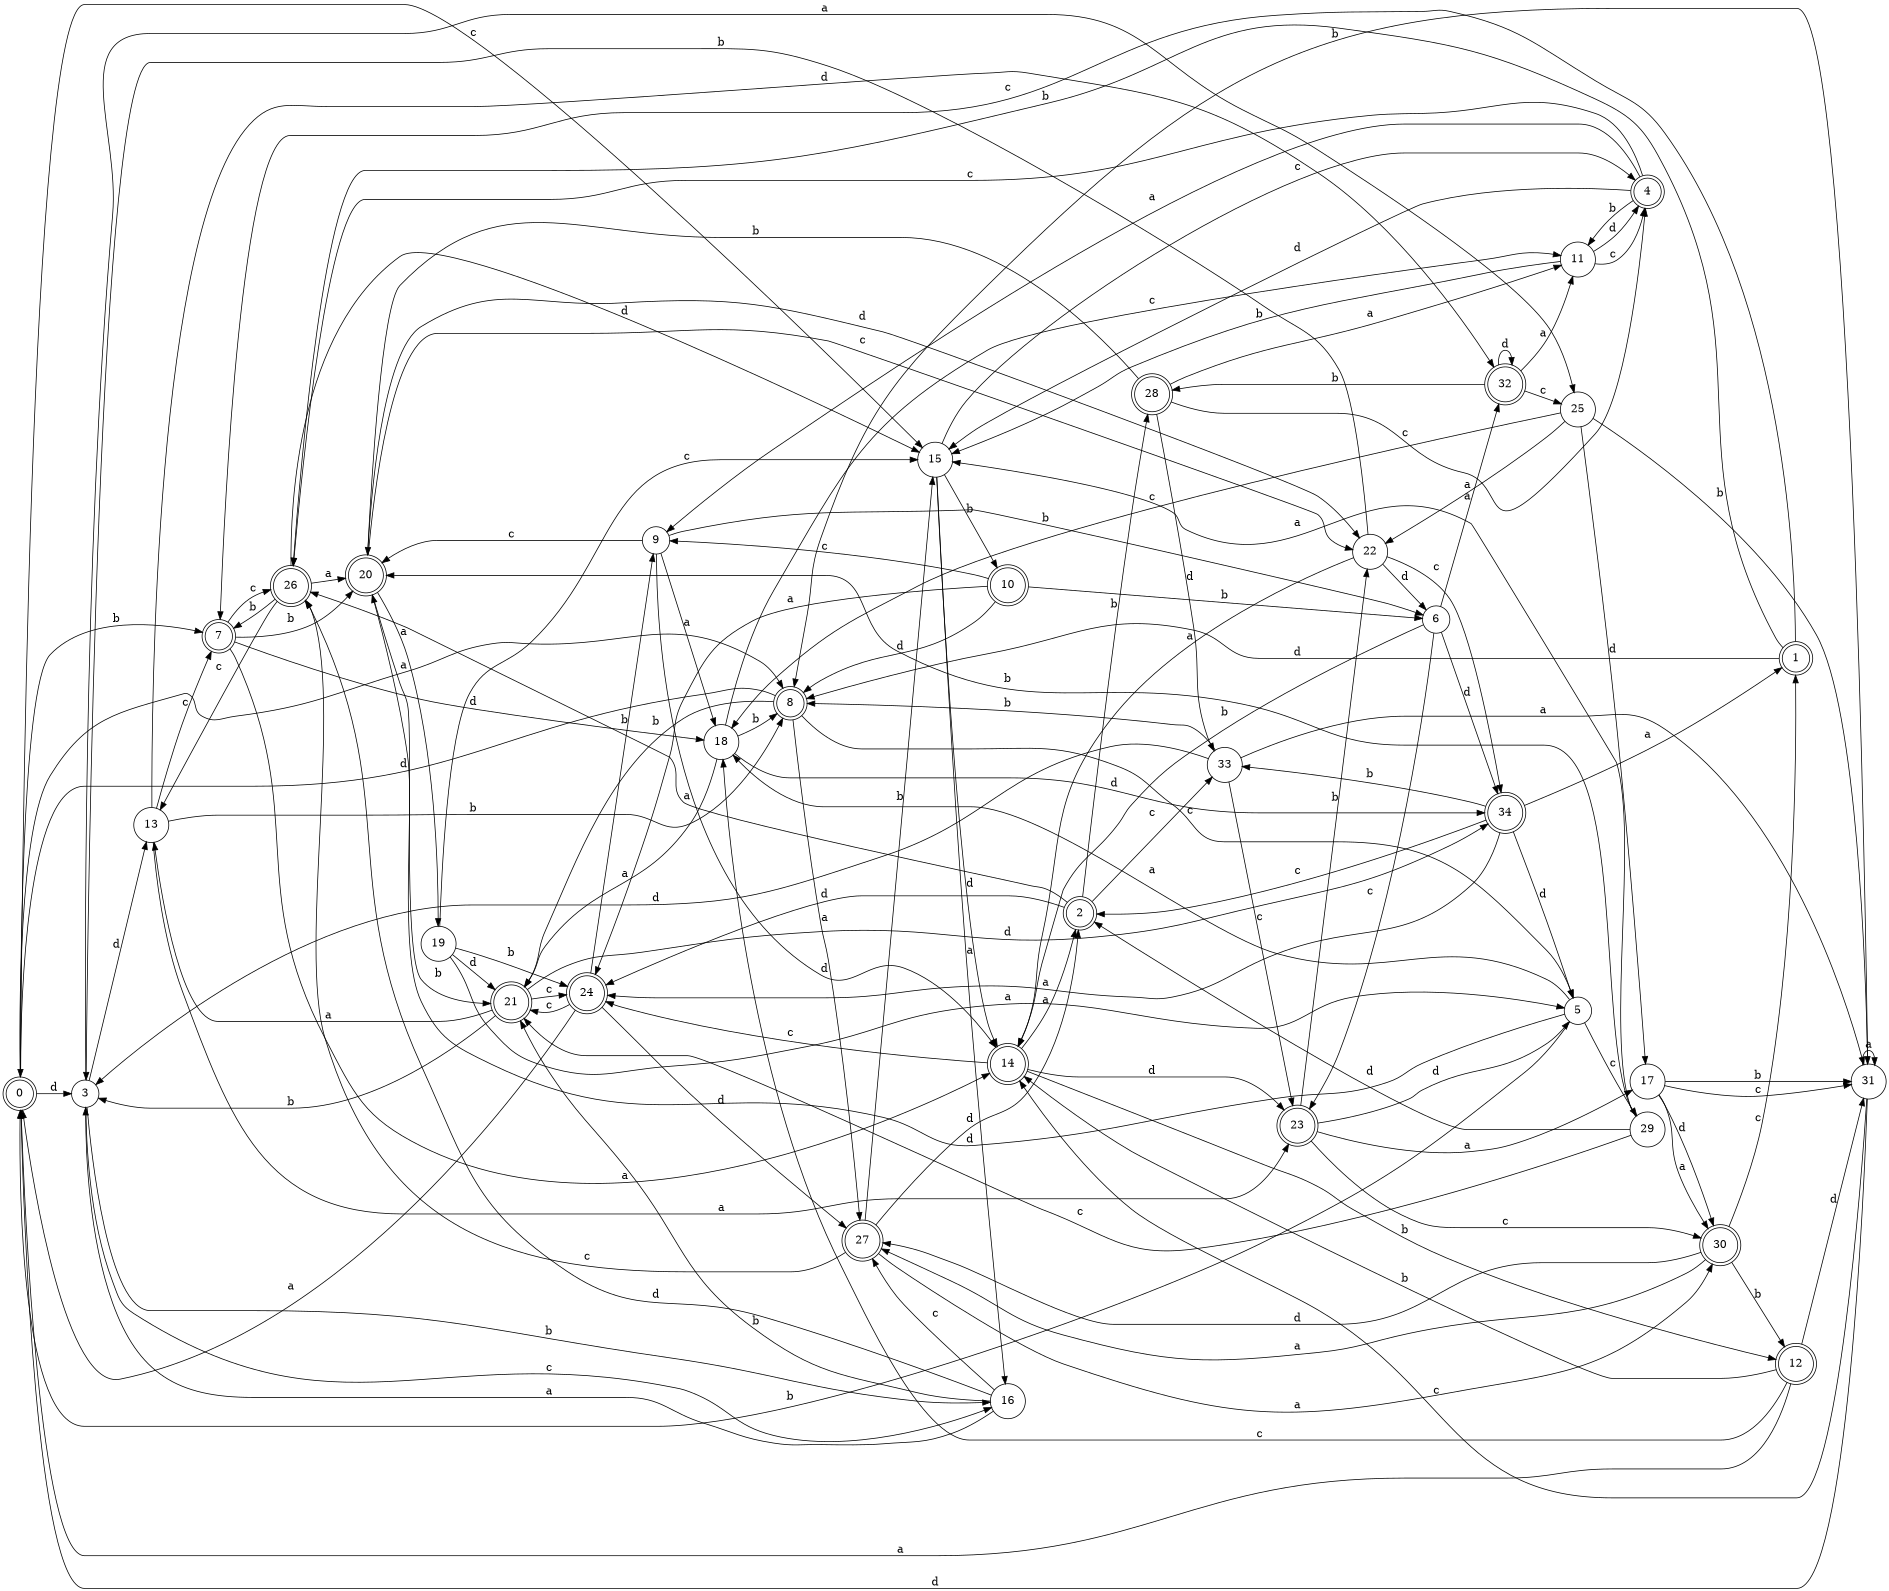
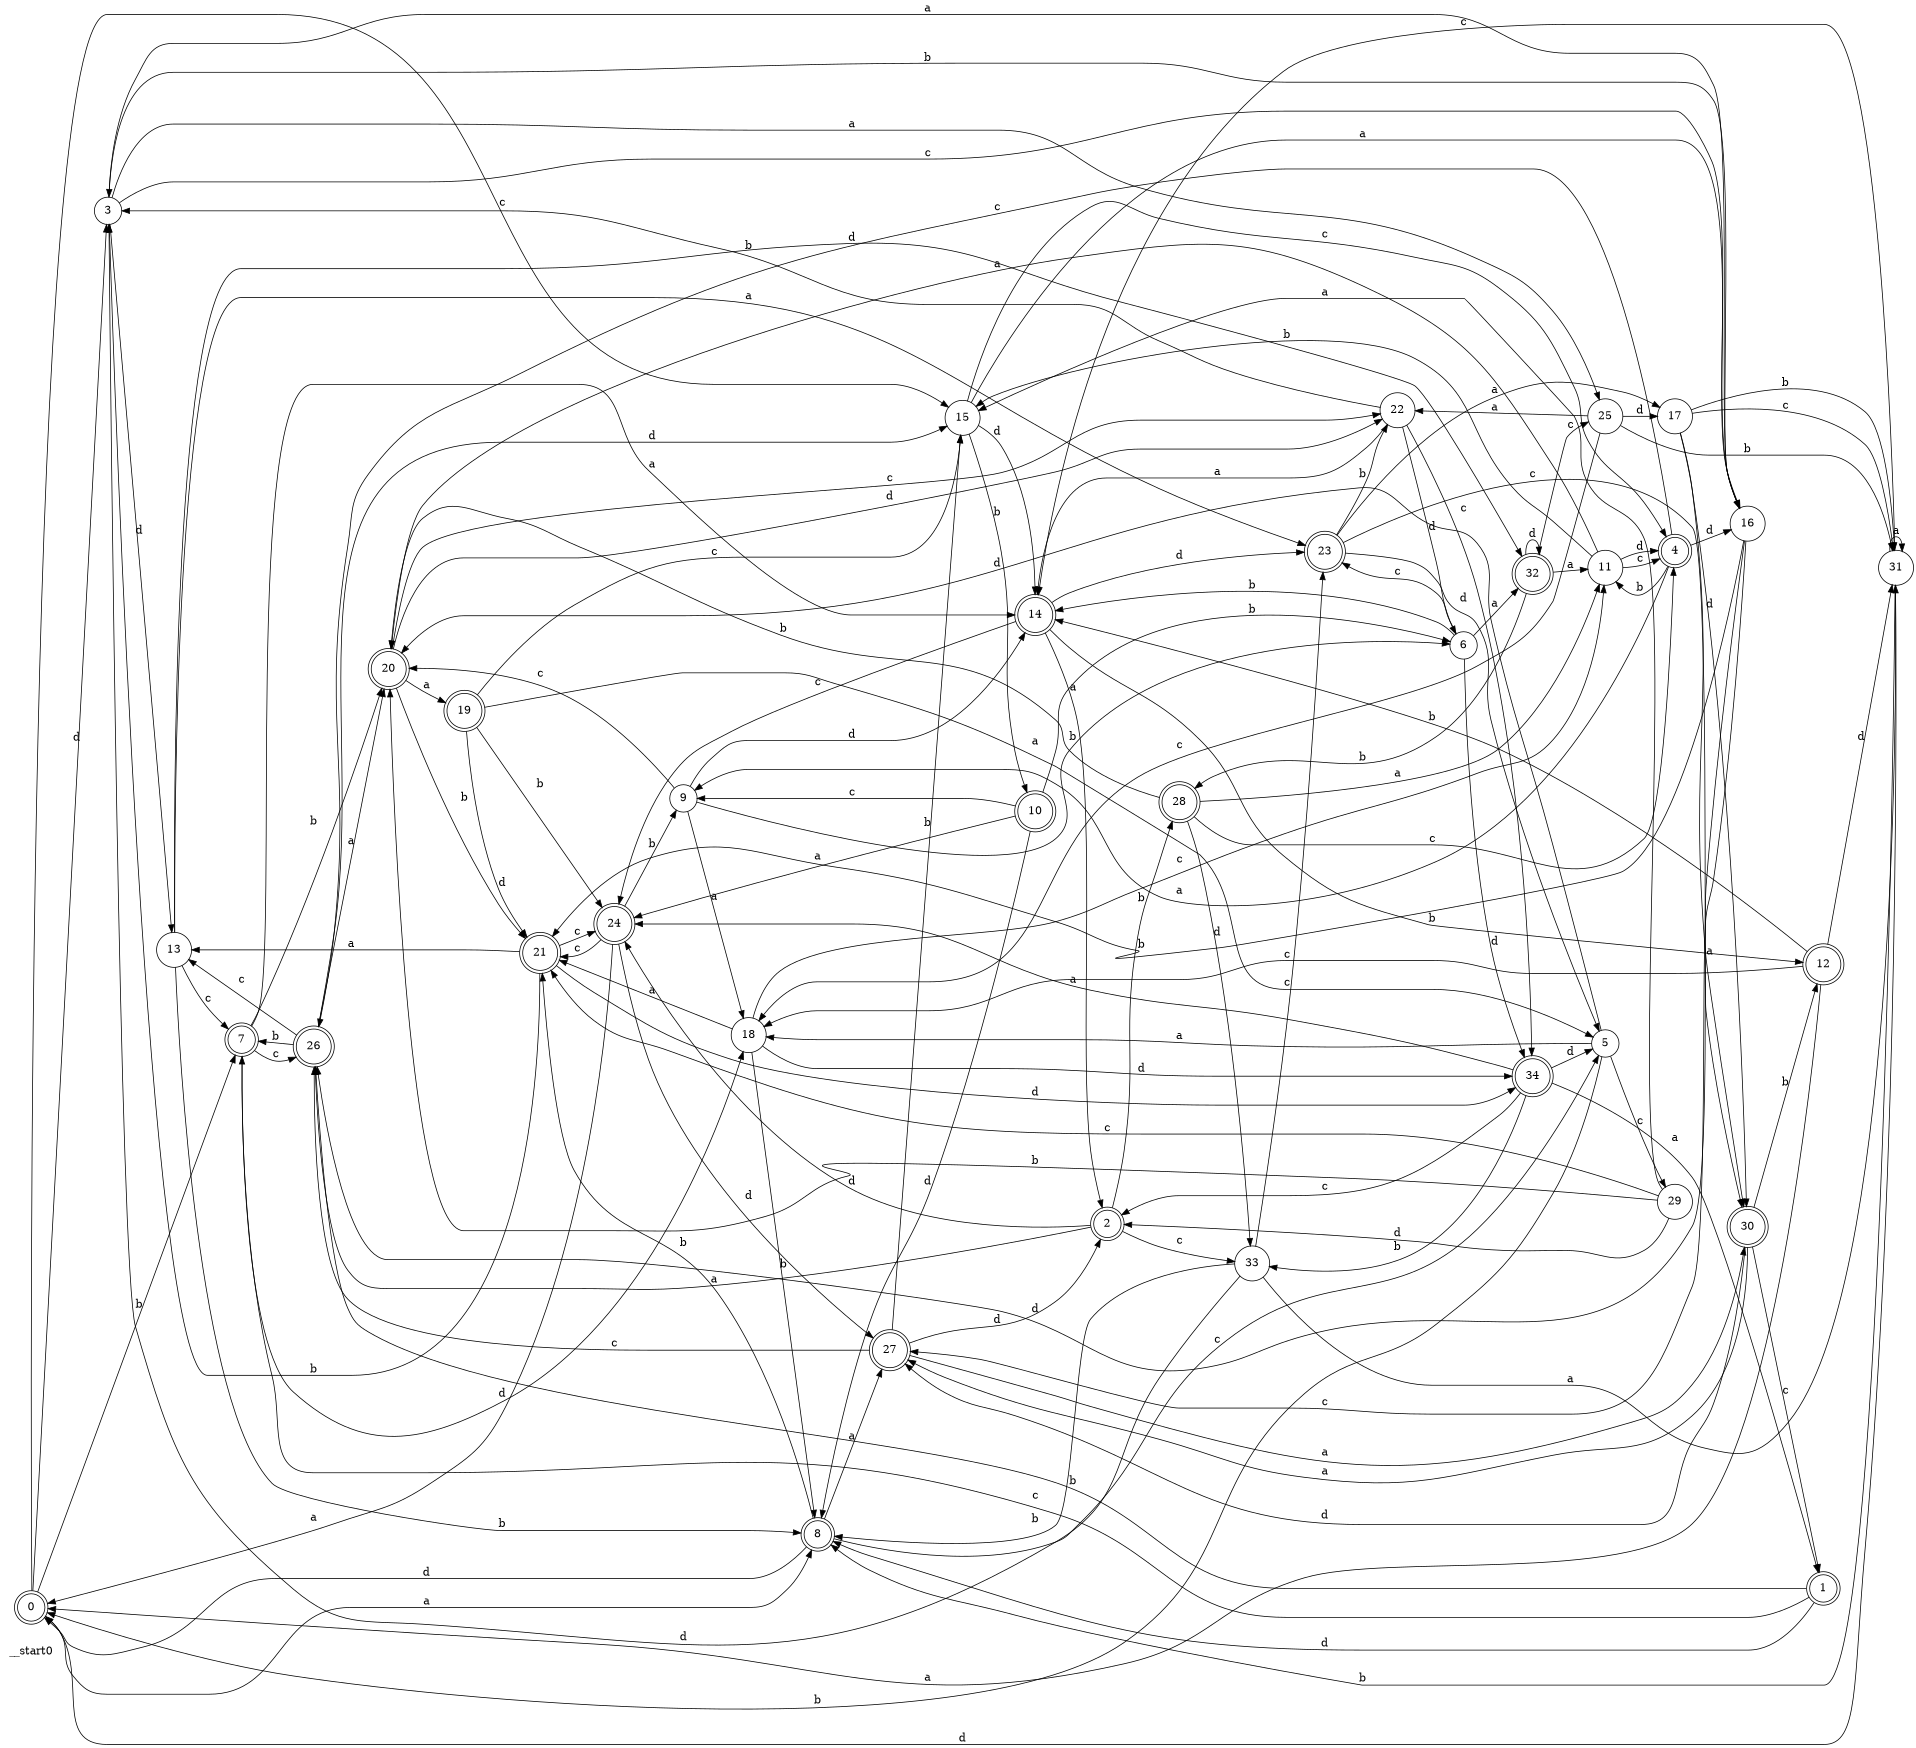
edge "4" -> "15": now "4" -> "16"
edge "11" -> "20": added, label "a"
node "19": shape circle -> doublecircle
node "__start0": added
